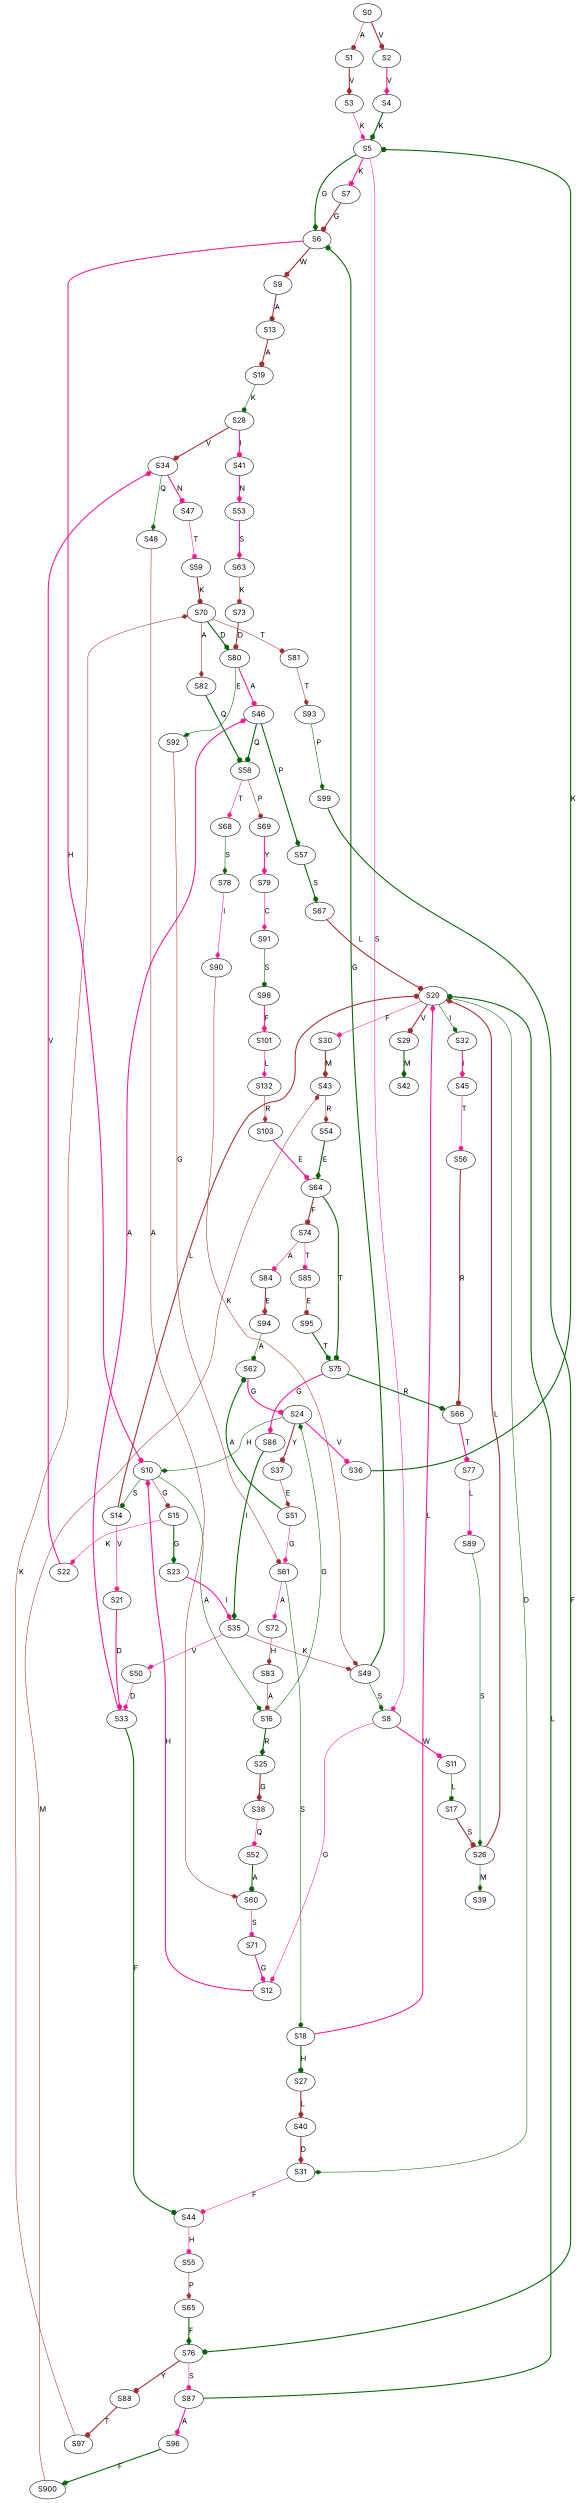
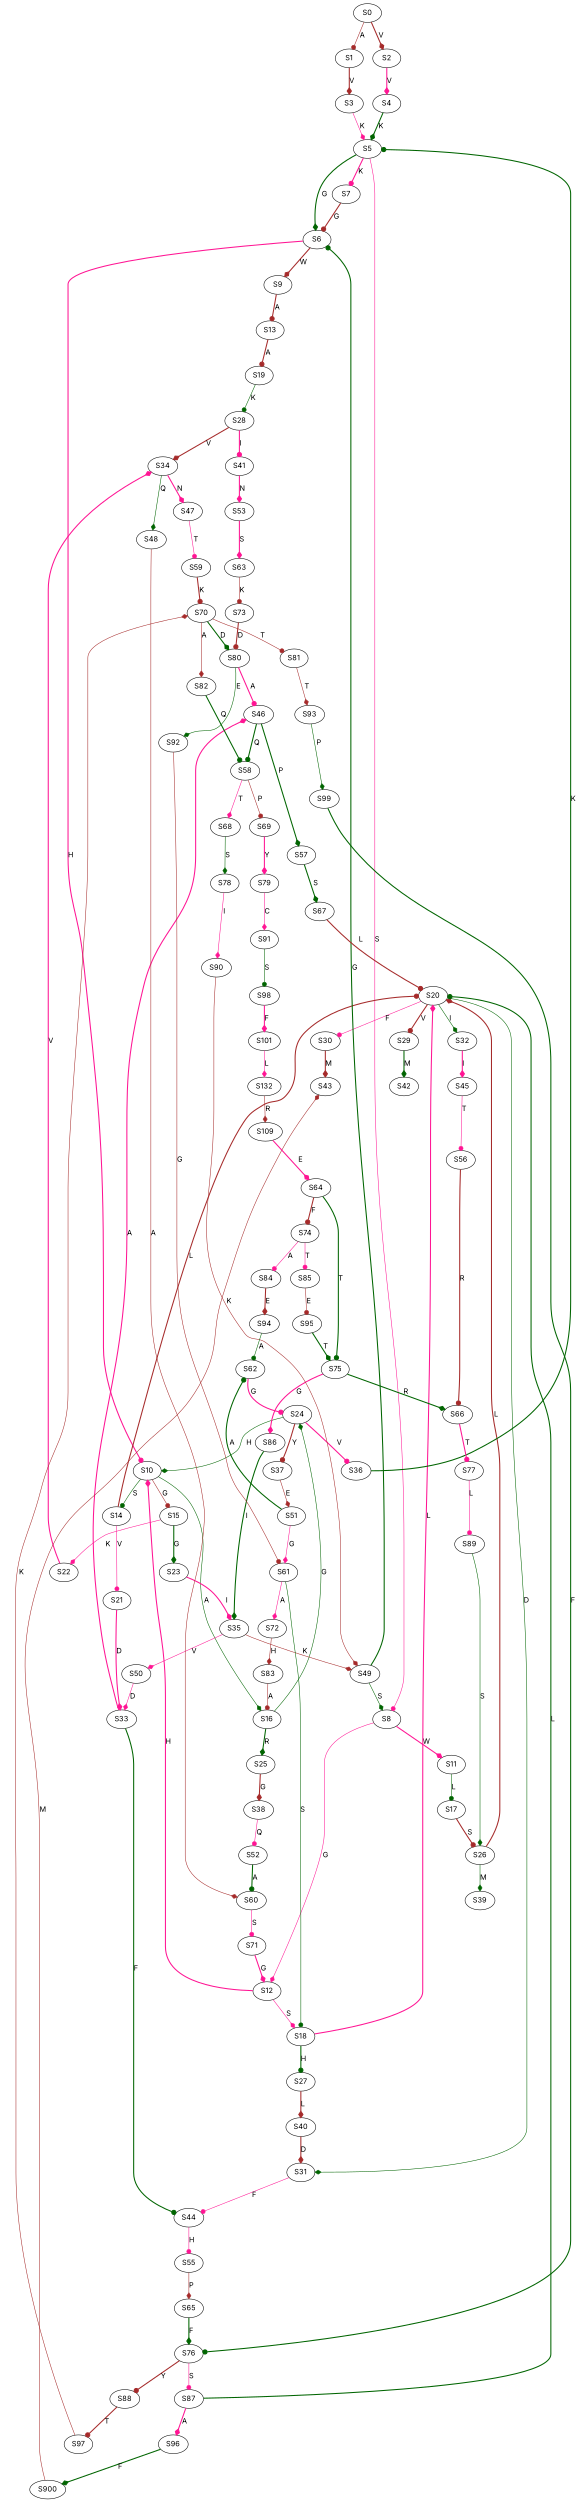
edge "S34" -> "S47": arrowhead dot -> diamond
node "S103": label "S103" -> "S109"
node "S54": removed
edge "S12" -> "S18": added, label "S"
